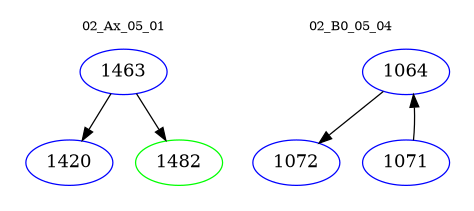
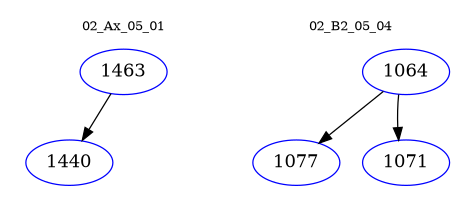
cluster "02_B0_05_04": label "02_B0_05_04" -> "02_B2_05_04"
edge "1071" -> "1064": reversed
node "1420": label "1420" -> "1440"
node "1482": removed
node "1072": label "1072" -> "1077"
